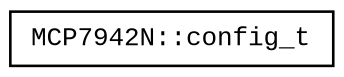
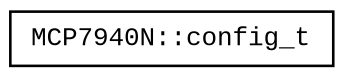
node "MCP7942N::config_t": label "MCP7942N::config_t" -> "MCP7940N::config_t"
